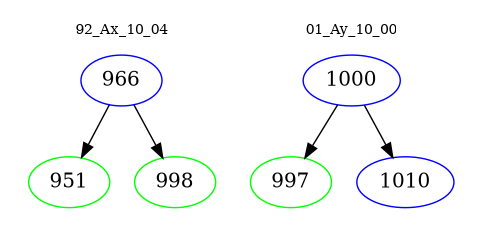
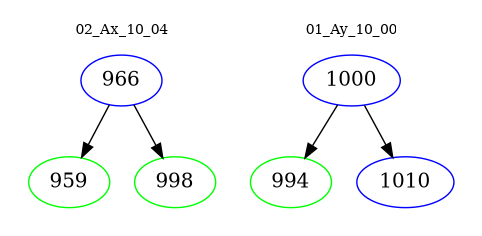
cluster "92_Ax_10_04": label "92_Ax_10_04" -> "02_Ax_10_04"
node "951": label "951" -> "959"
node "997": label "997" -> "994"
